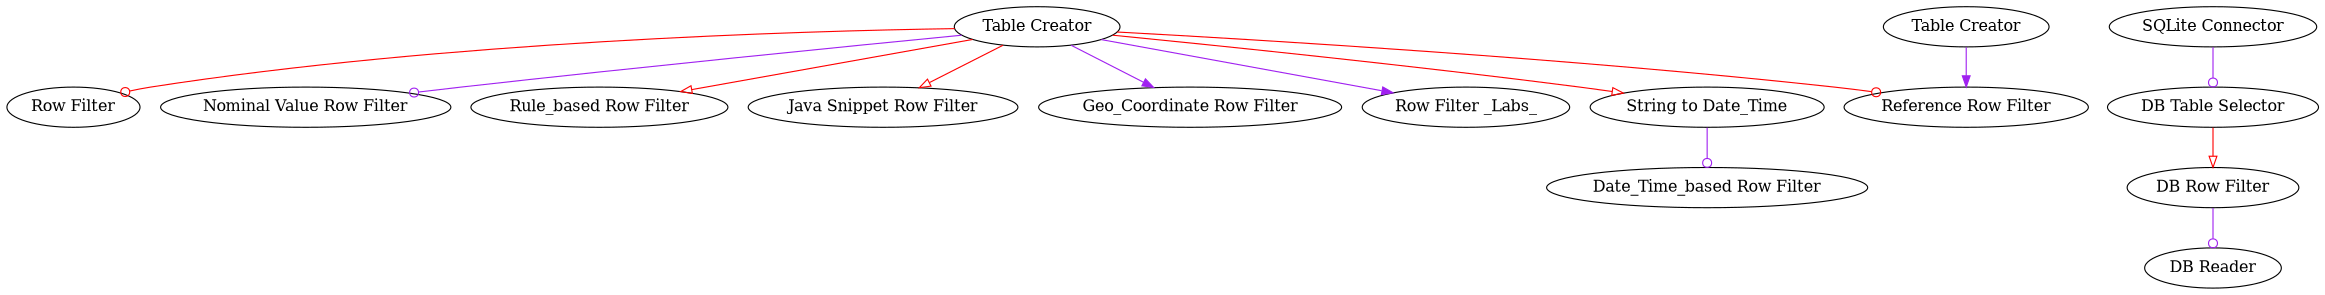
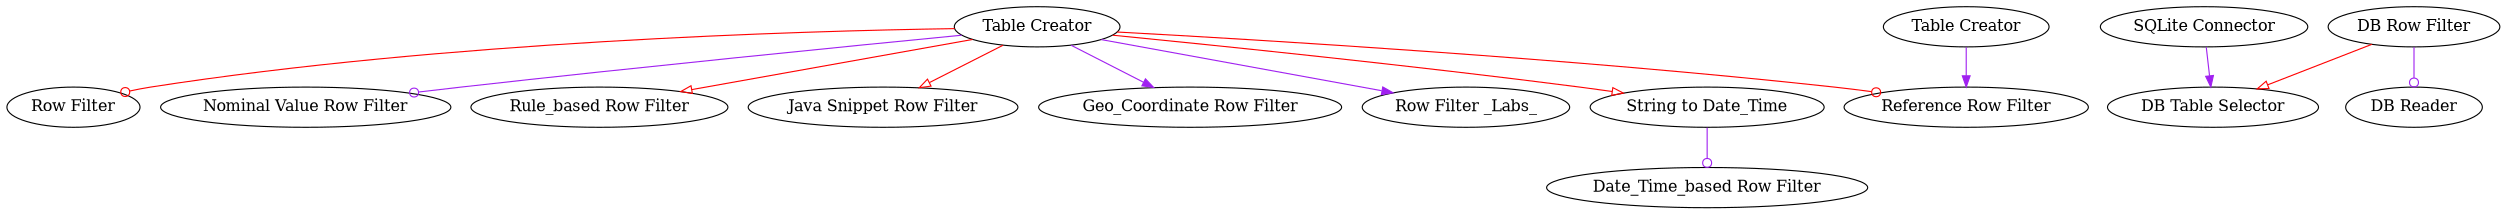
edge "SQLite Connector" -> "DB Table Selector": arrowhead odot -> normal
edge "DB Table Selector" -> "DB Row Filter": reversed
